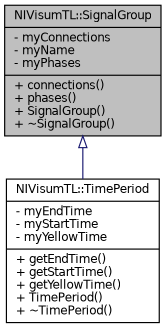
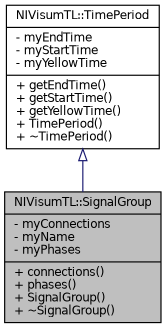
edge "NIVisumTL::TimePeriod" -> "NIVisumTL::SignalGroup": reversed
